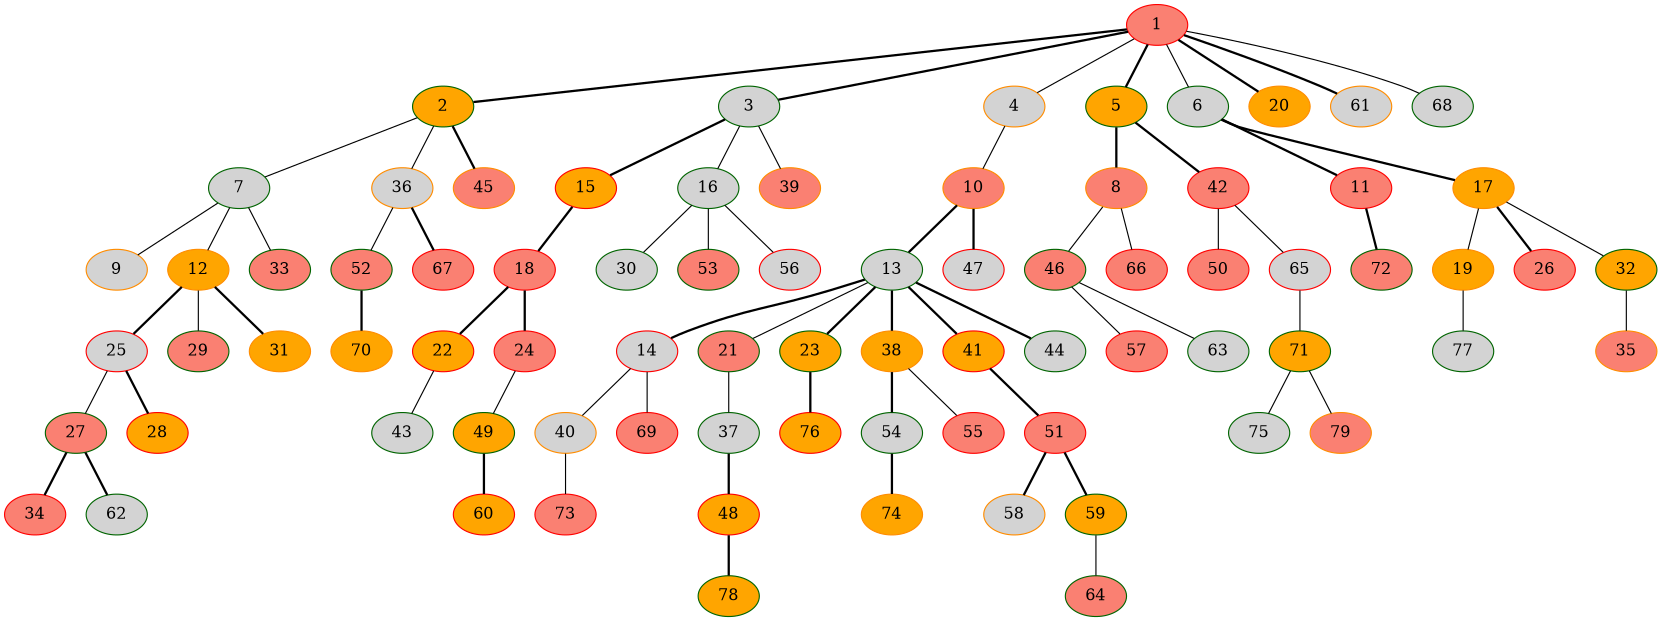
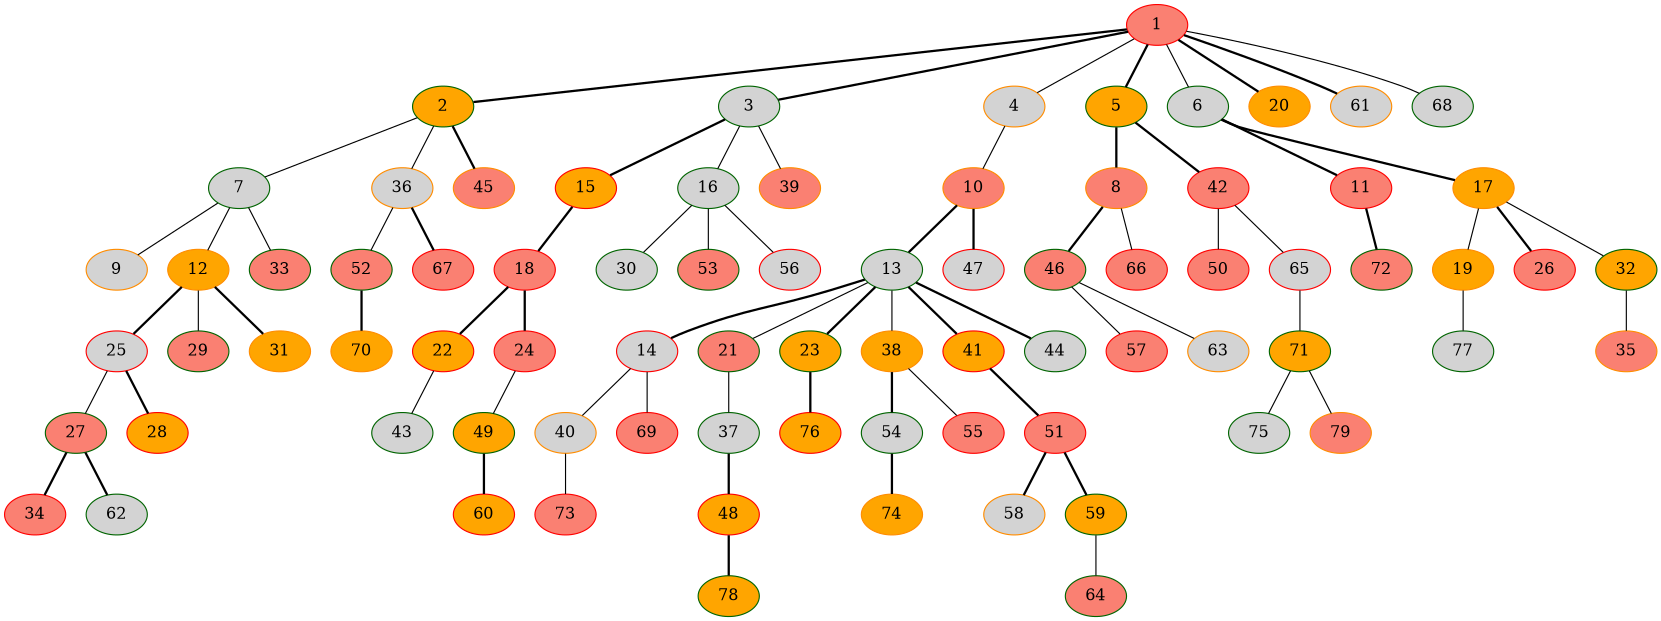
edge "8" -- "46": style solid -> bold
edge "13" -- "38": style bold -> solid
node "63": color darkgreen -> darkorange
